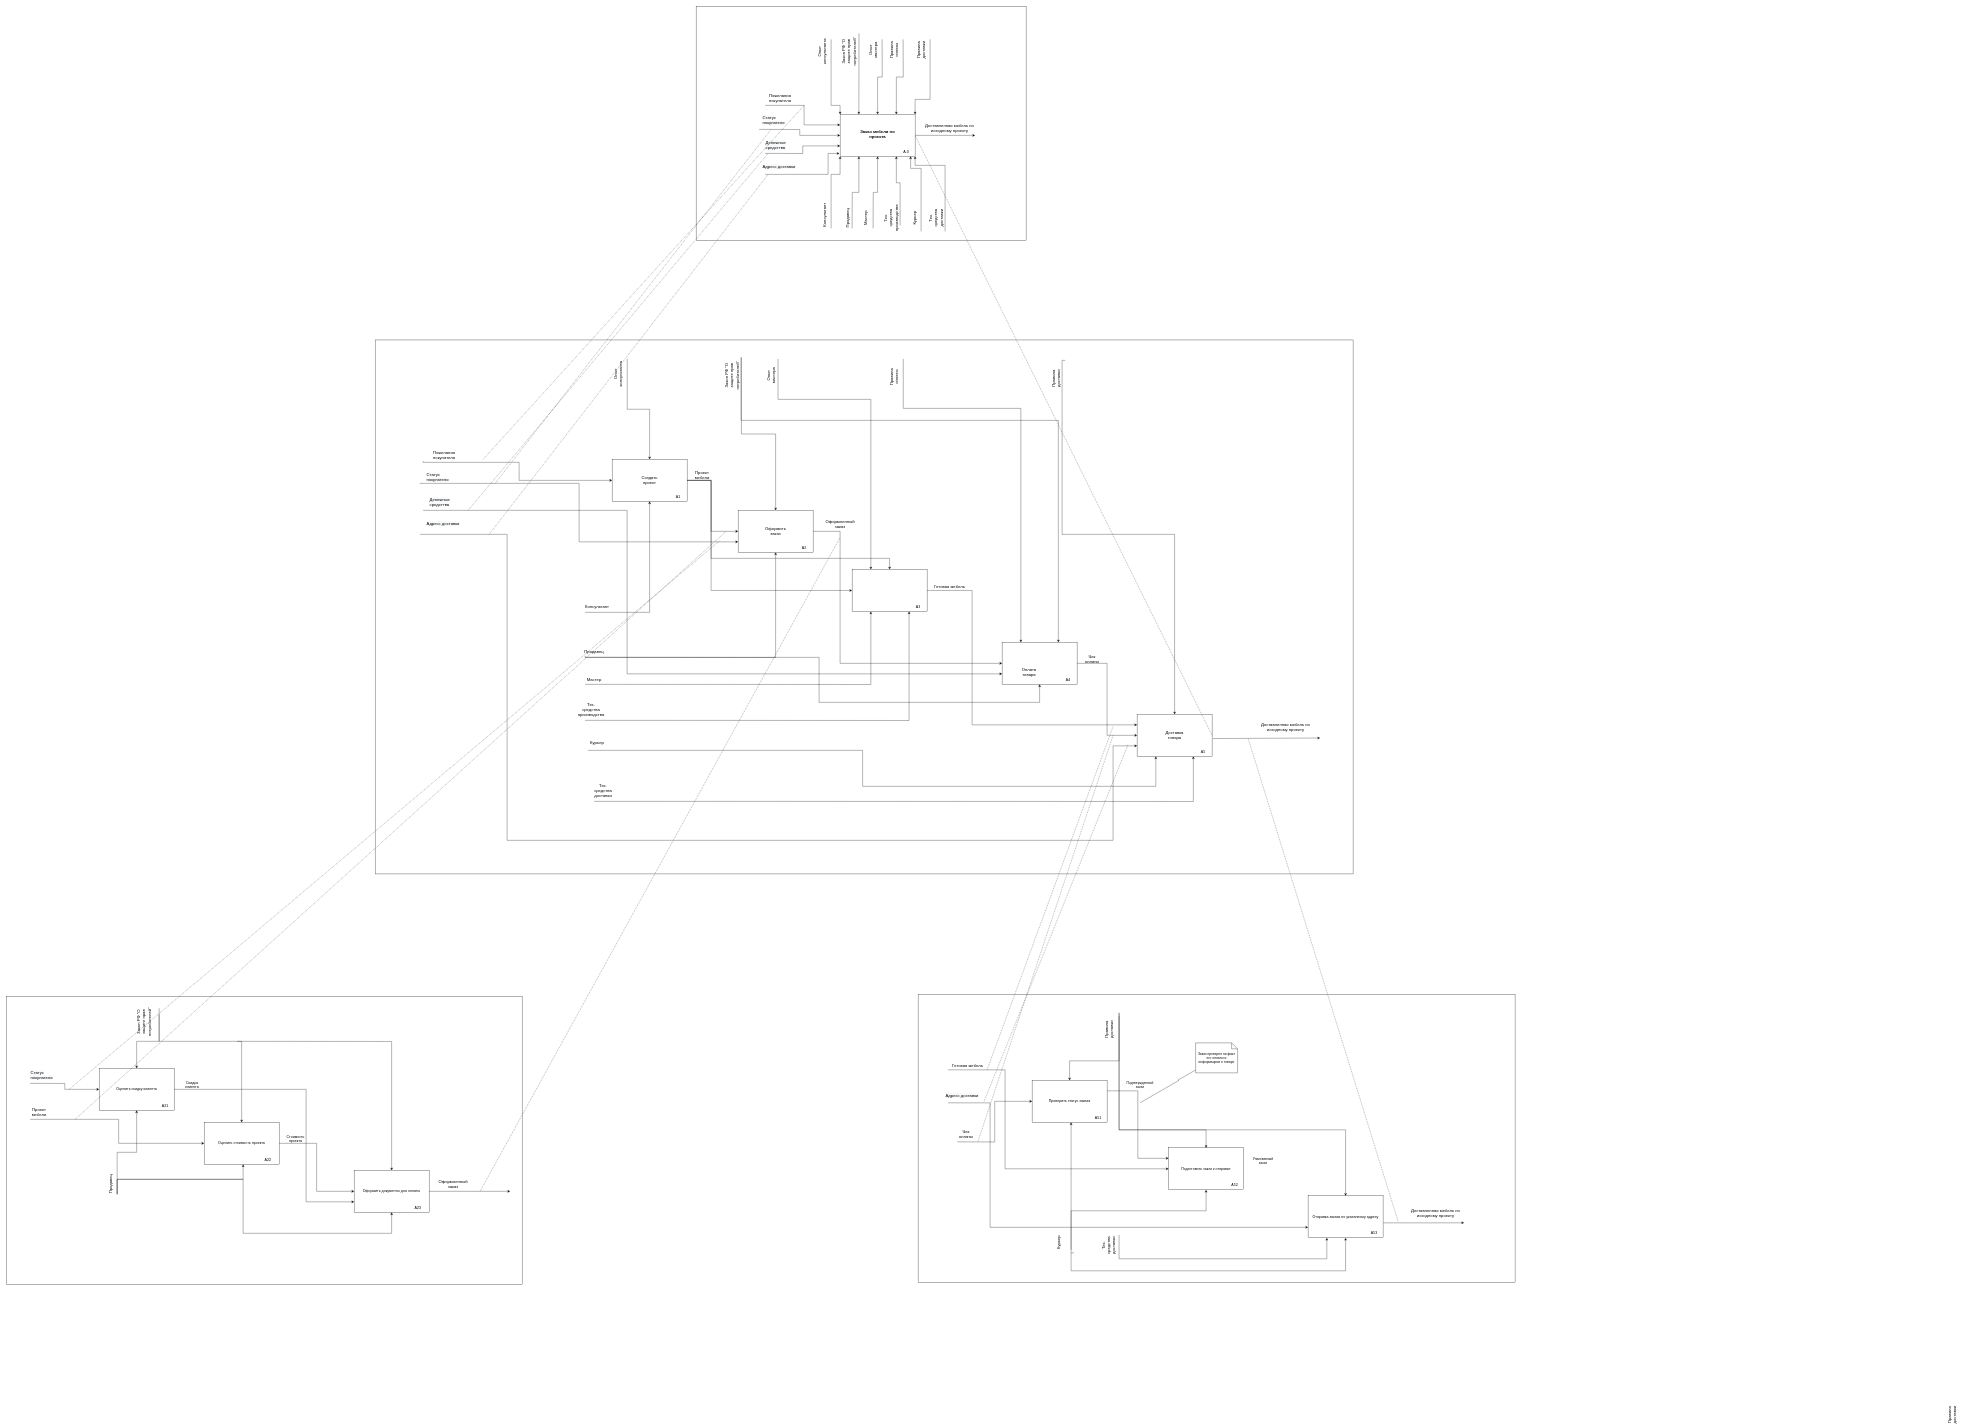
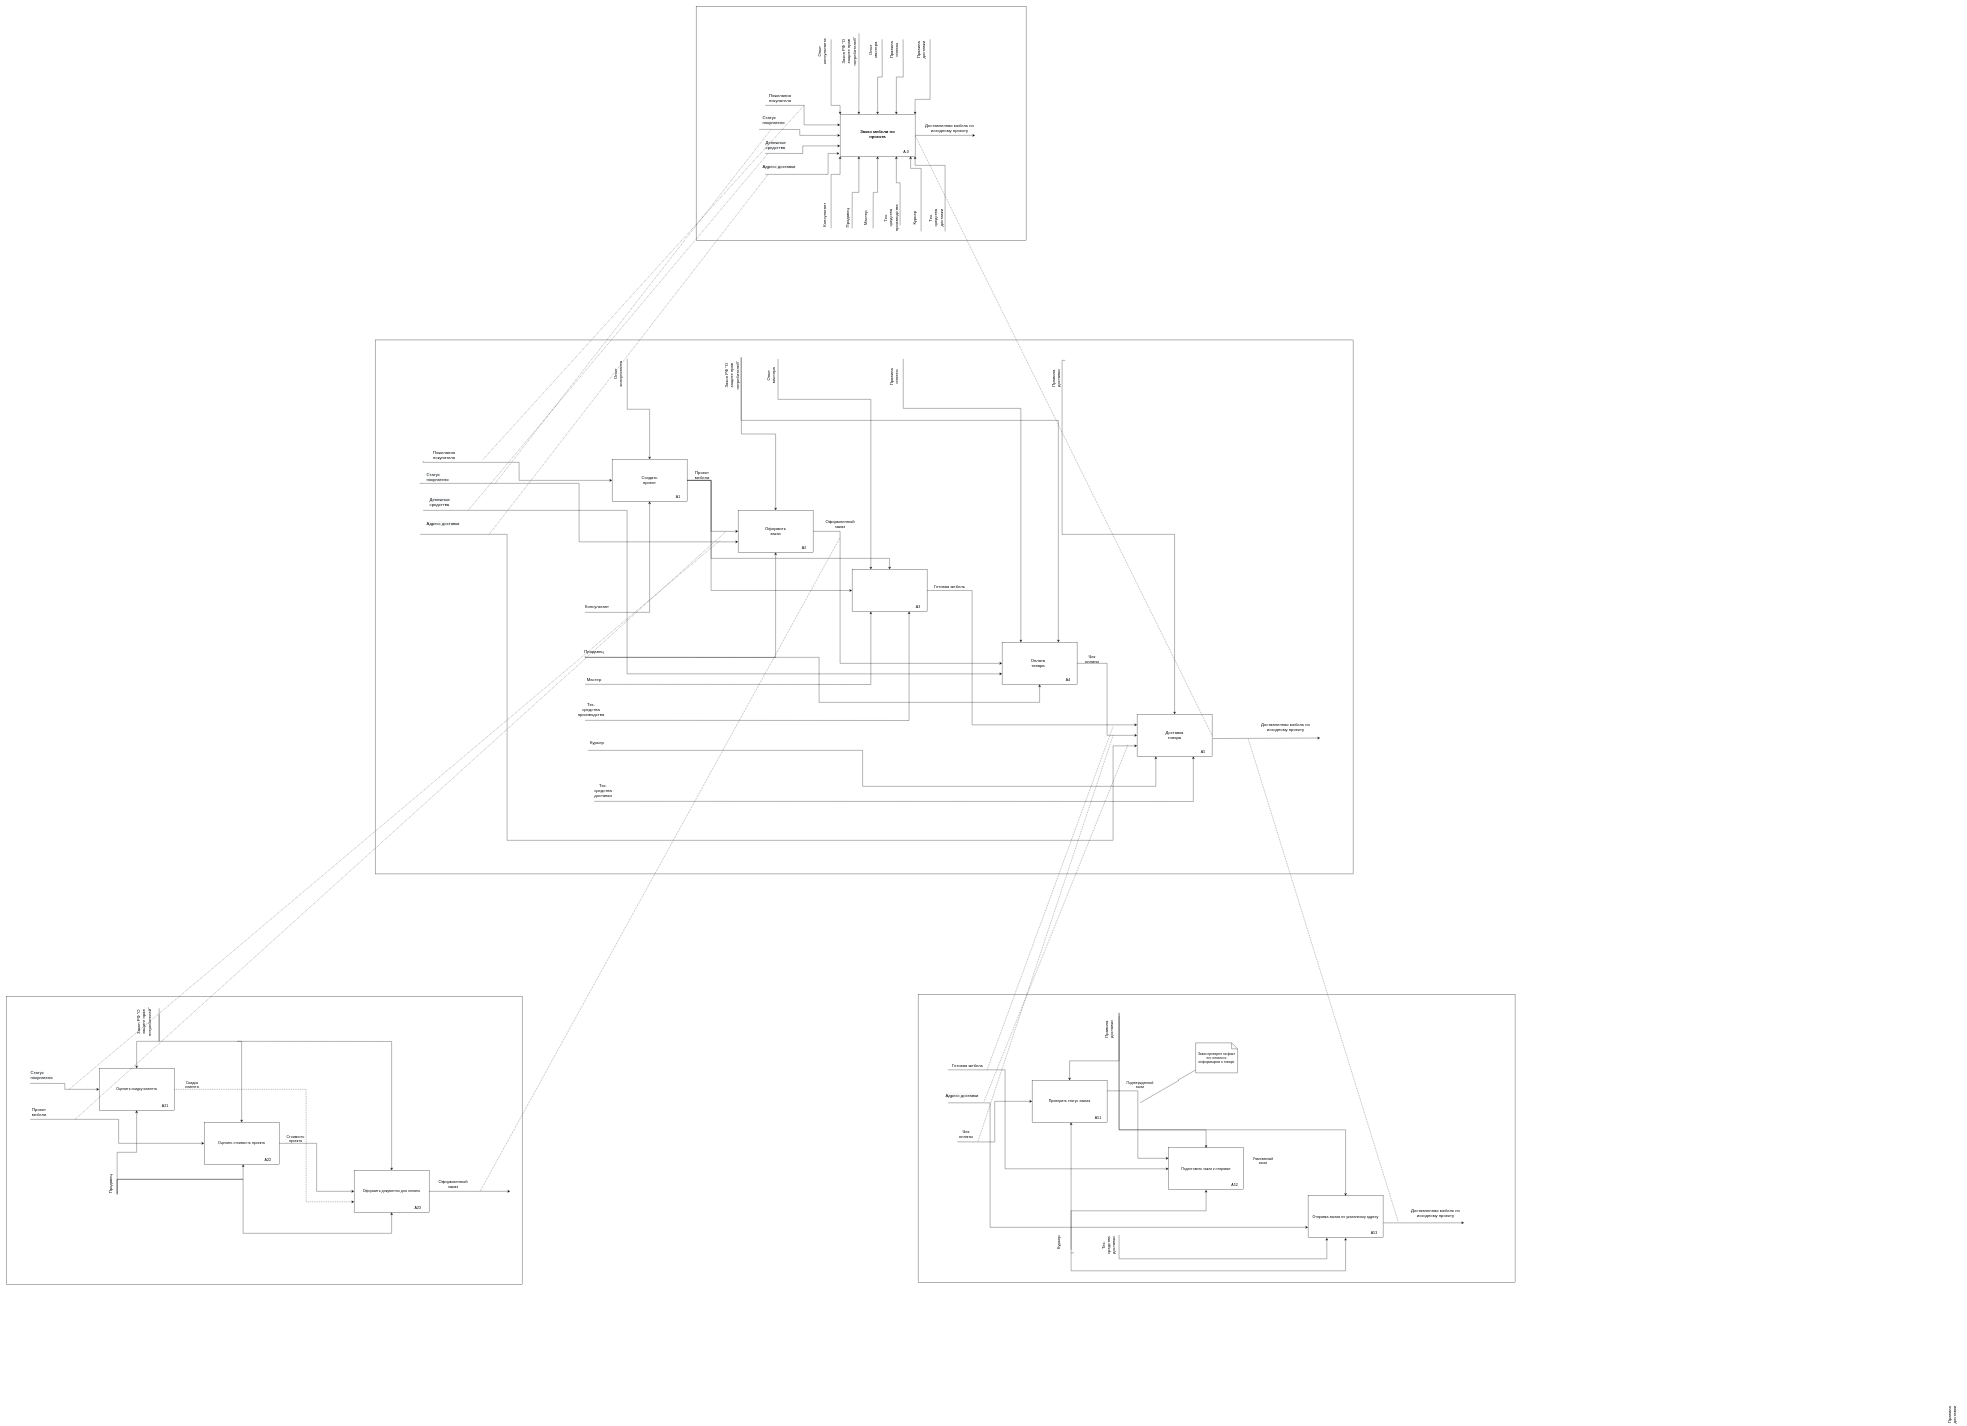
node "Оплата товара": moved (1029, 672) -> (1038, 663)
edge "Оценить скидку клиента" -> "Оформить документы для оплаты": style solid -> dashed
